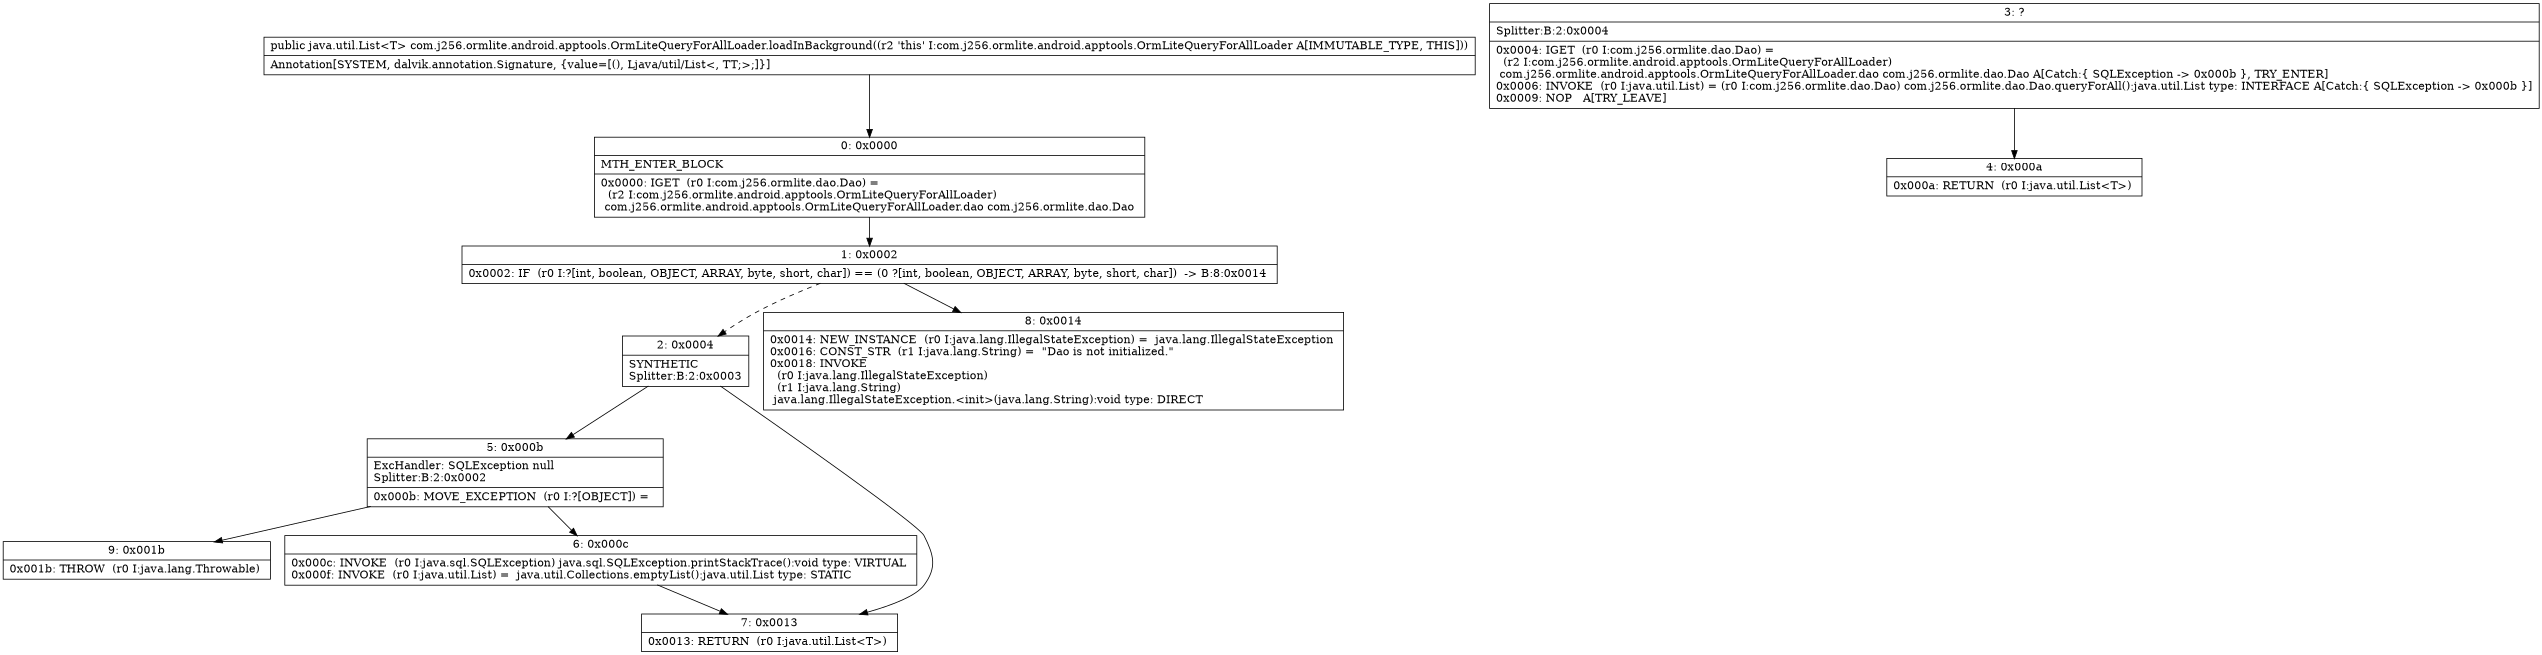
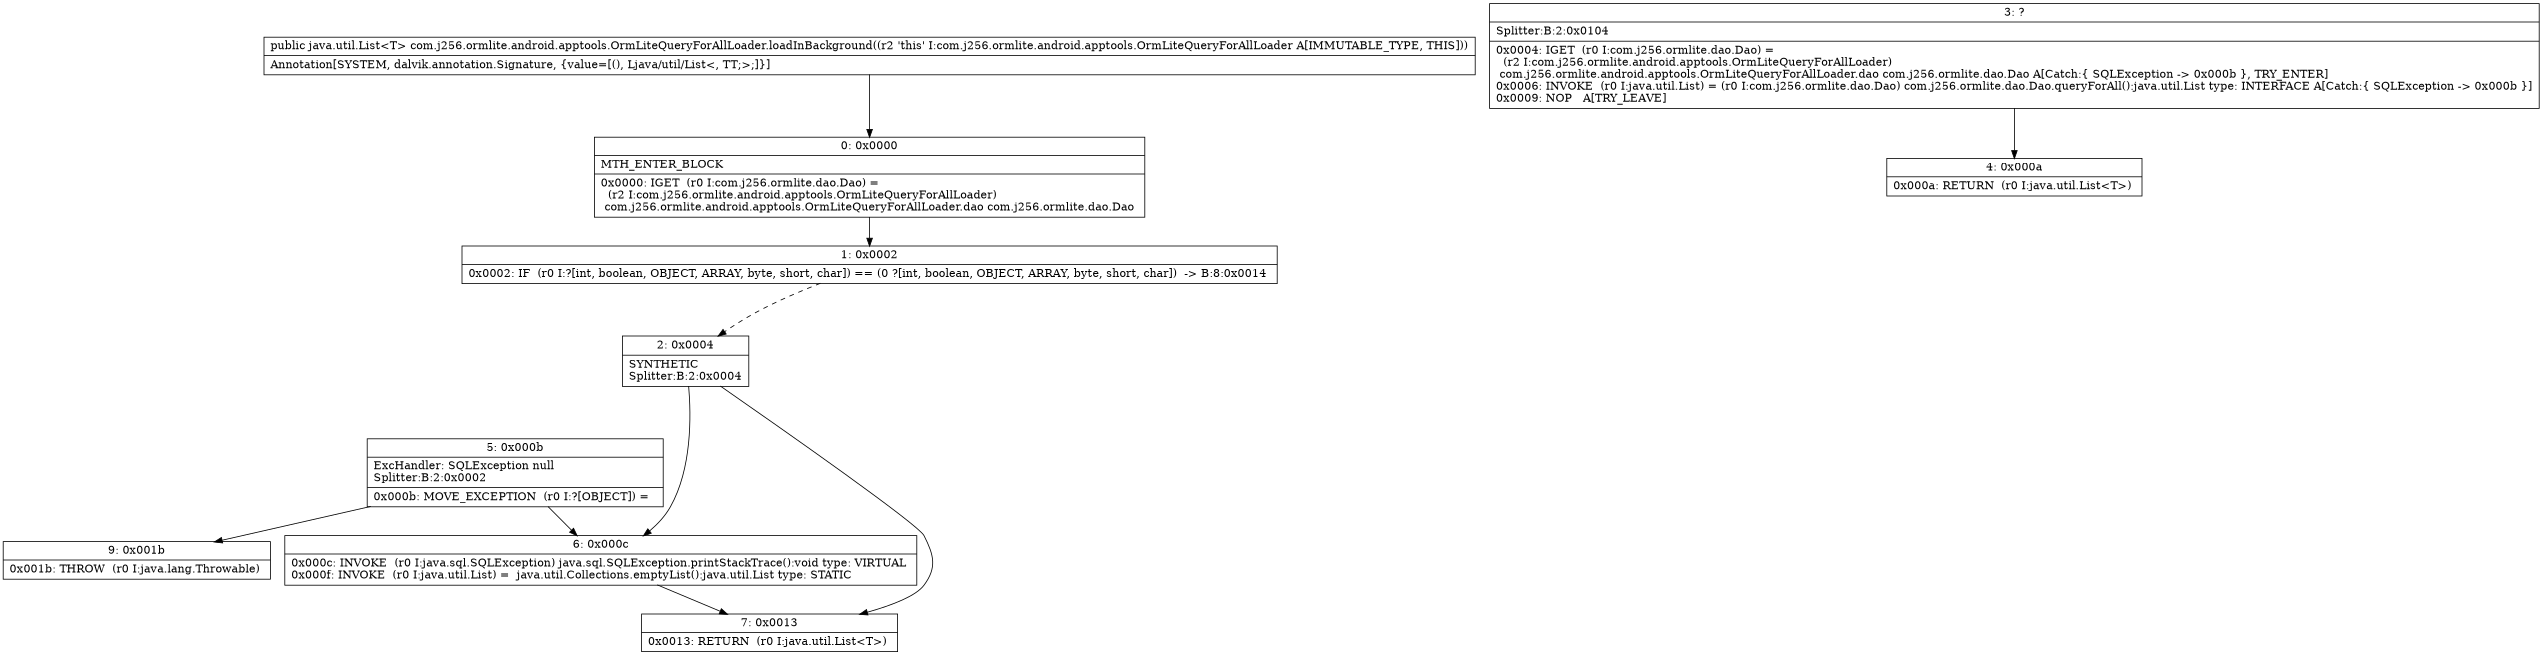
node "3: ?": text "Splitter:B:2:0x0004" -> "Splitter:B:2:0x0104"
node "8: 0x0014": removed
node "2: 0x0004": text "Splitter:B:2:0x0003" -> "Splitter:B:2:0x0004"
edge "2: 0x0004" -> "5: 0x000b": now "2: 0x0004" -> "6: 0x000c"
